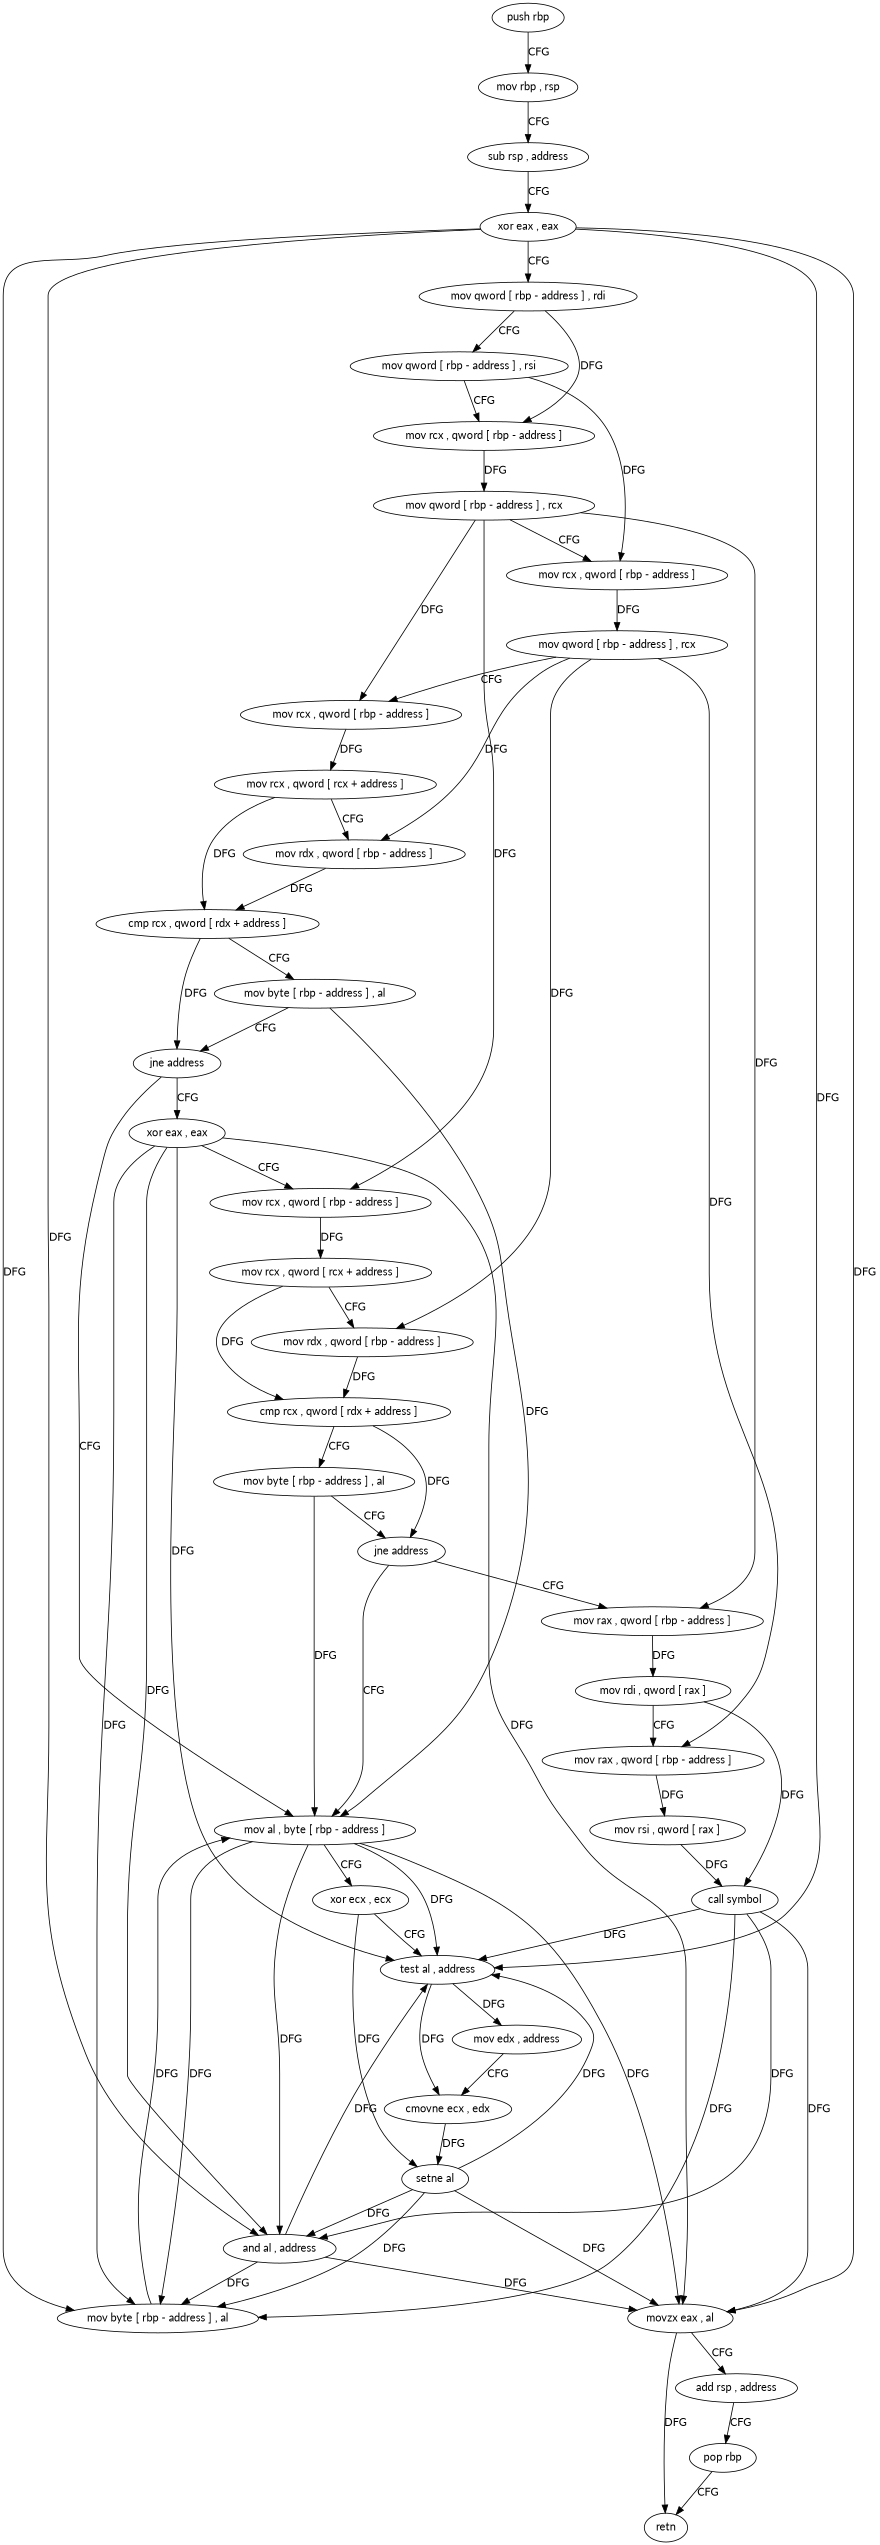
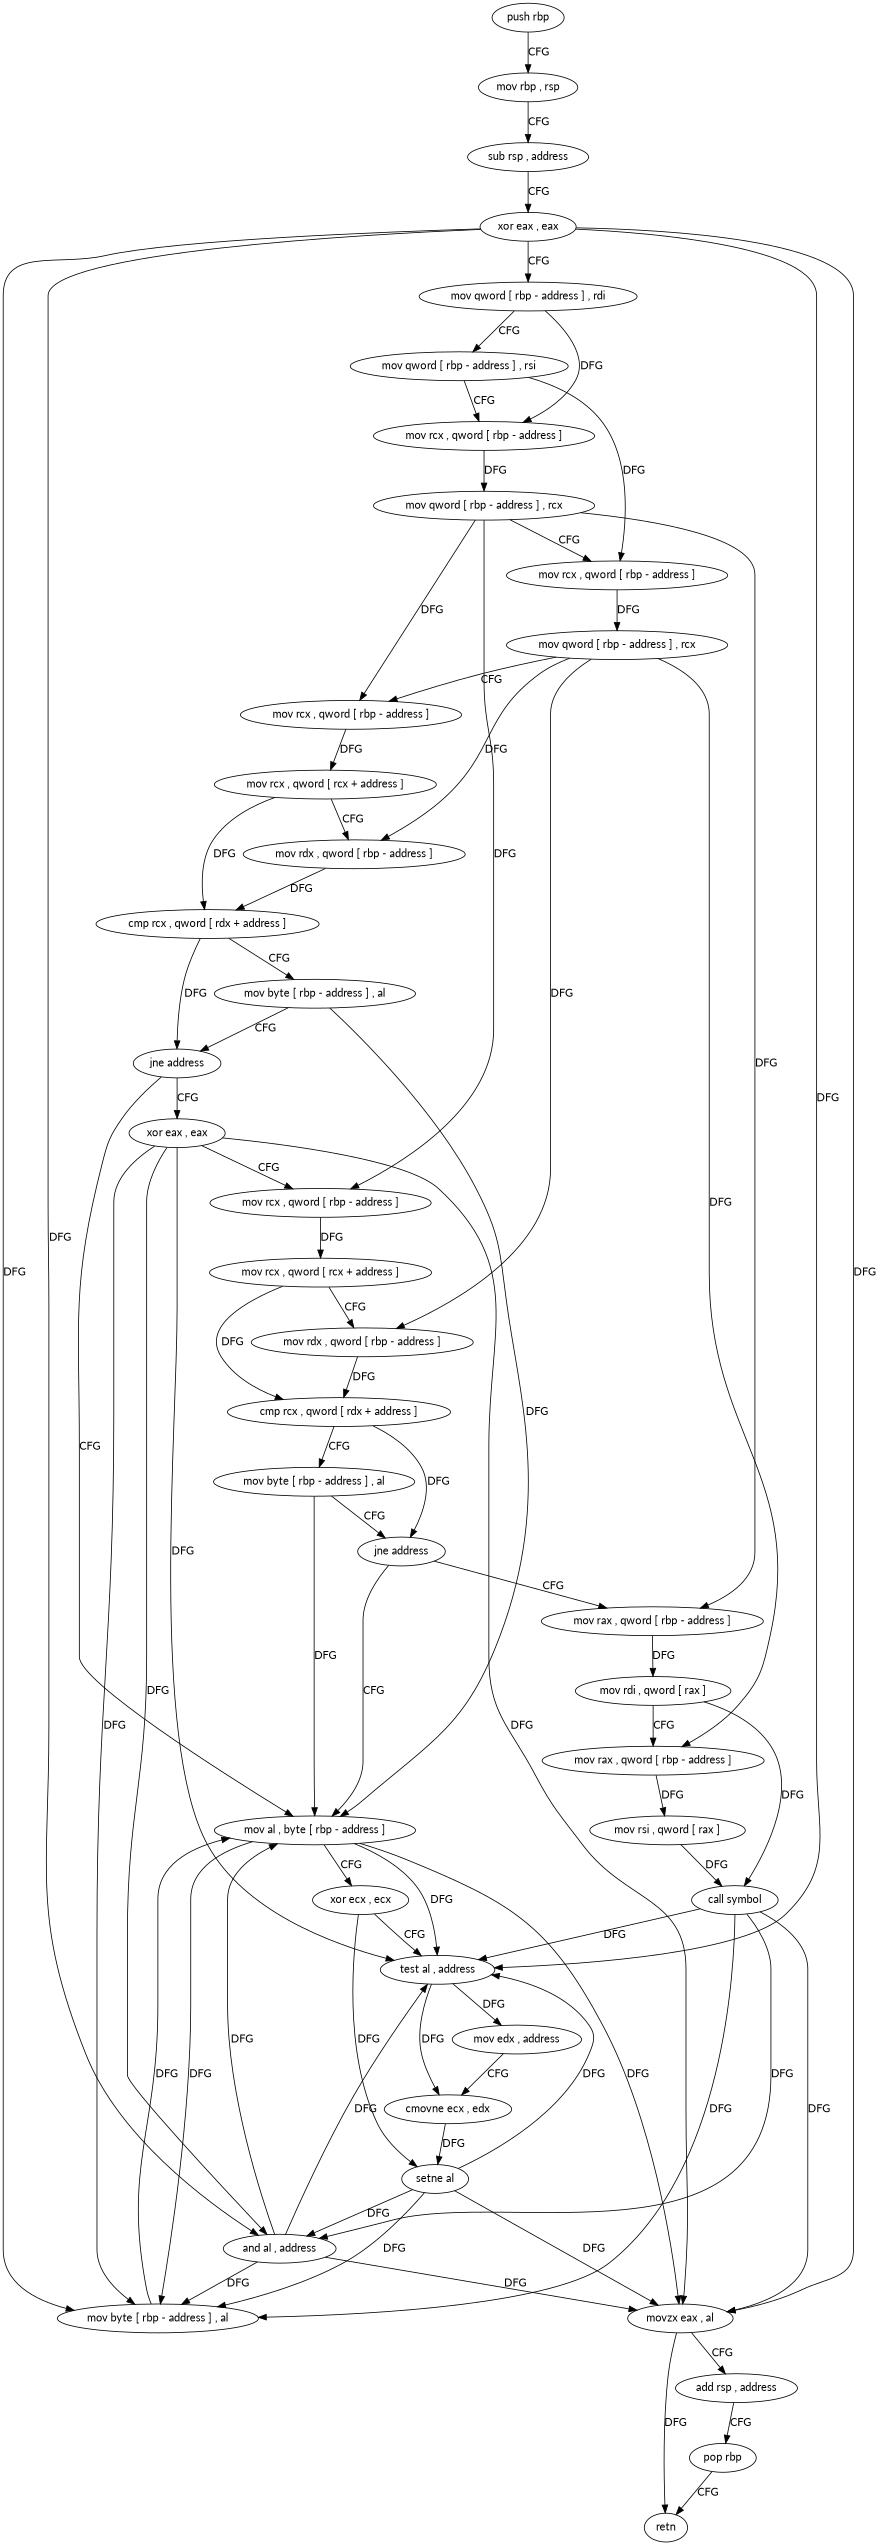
edge "mov al , byte [ rbp - address ]" -> "and al , address": reversed
